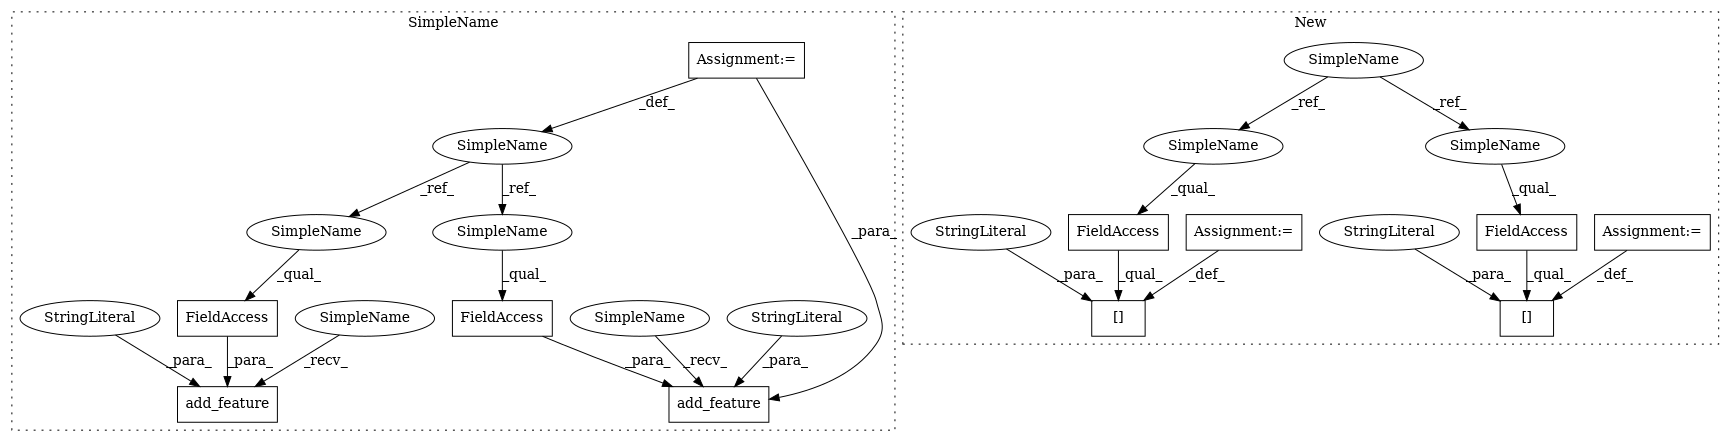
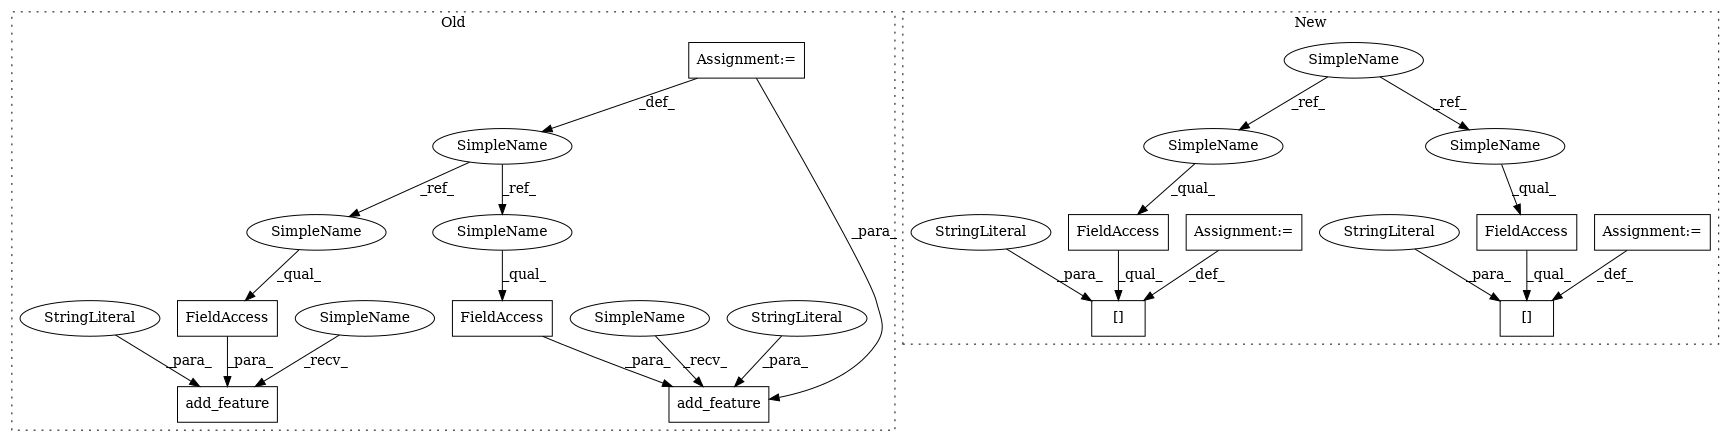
cluster "SimpleName": label "SimpleName" -> "Old"
